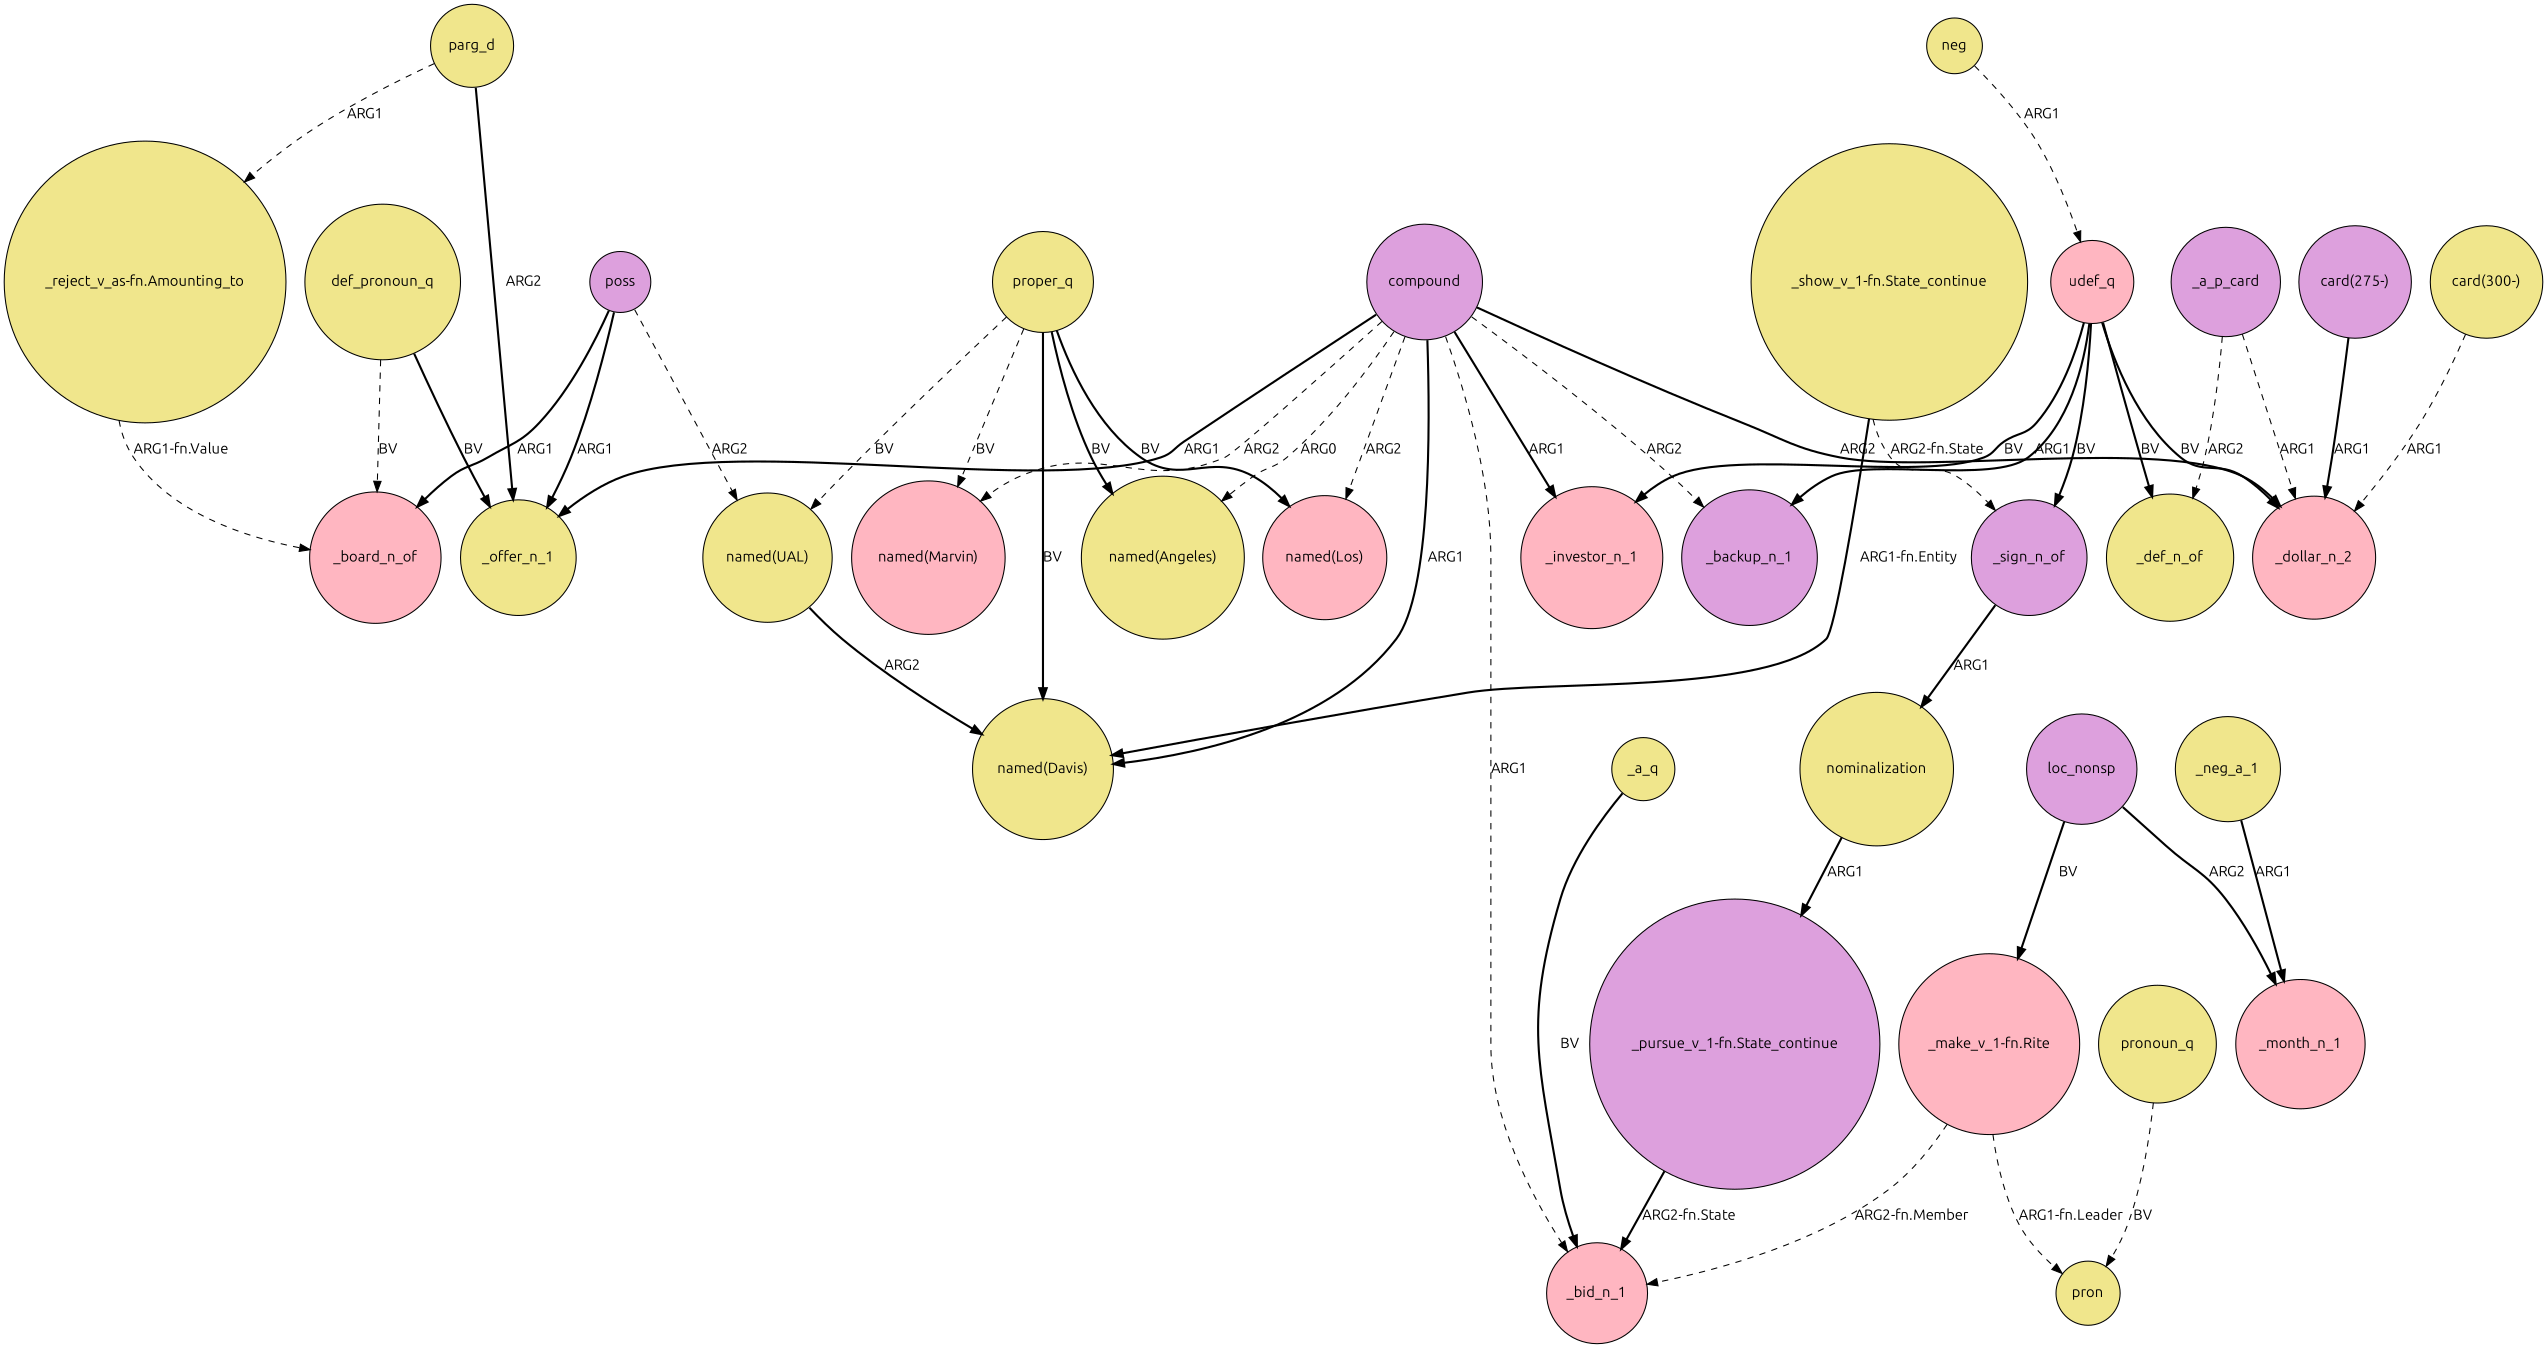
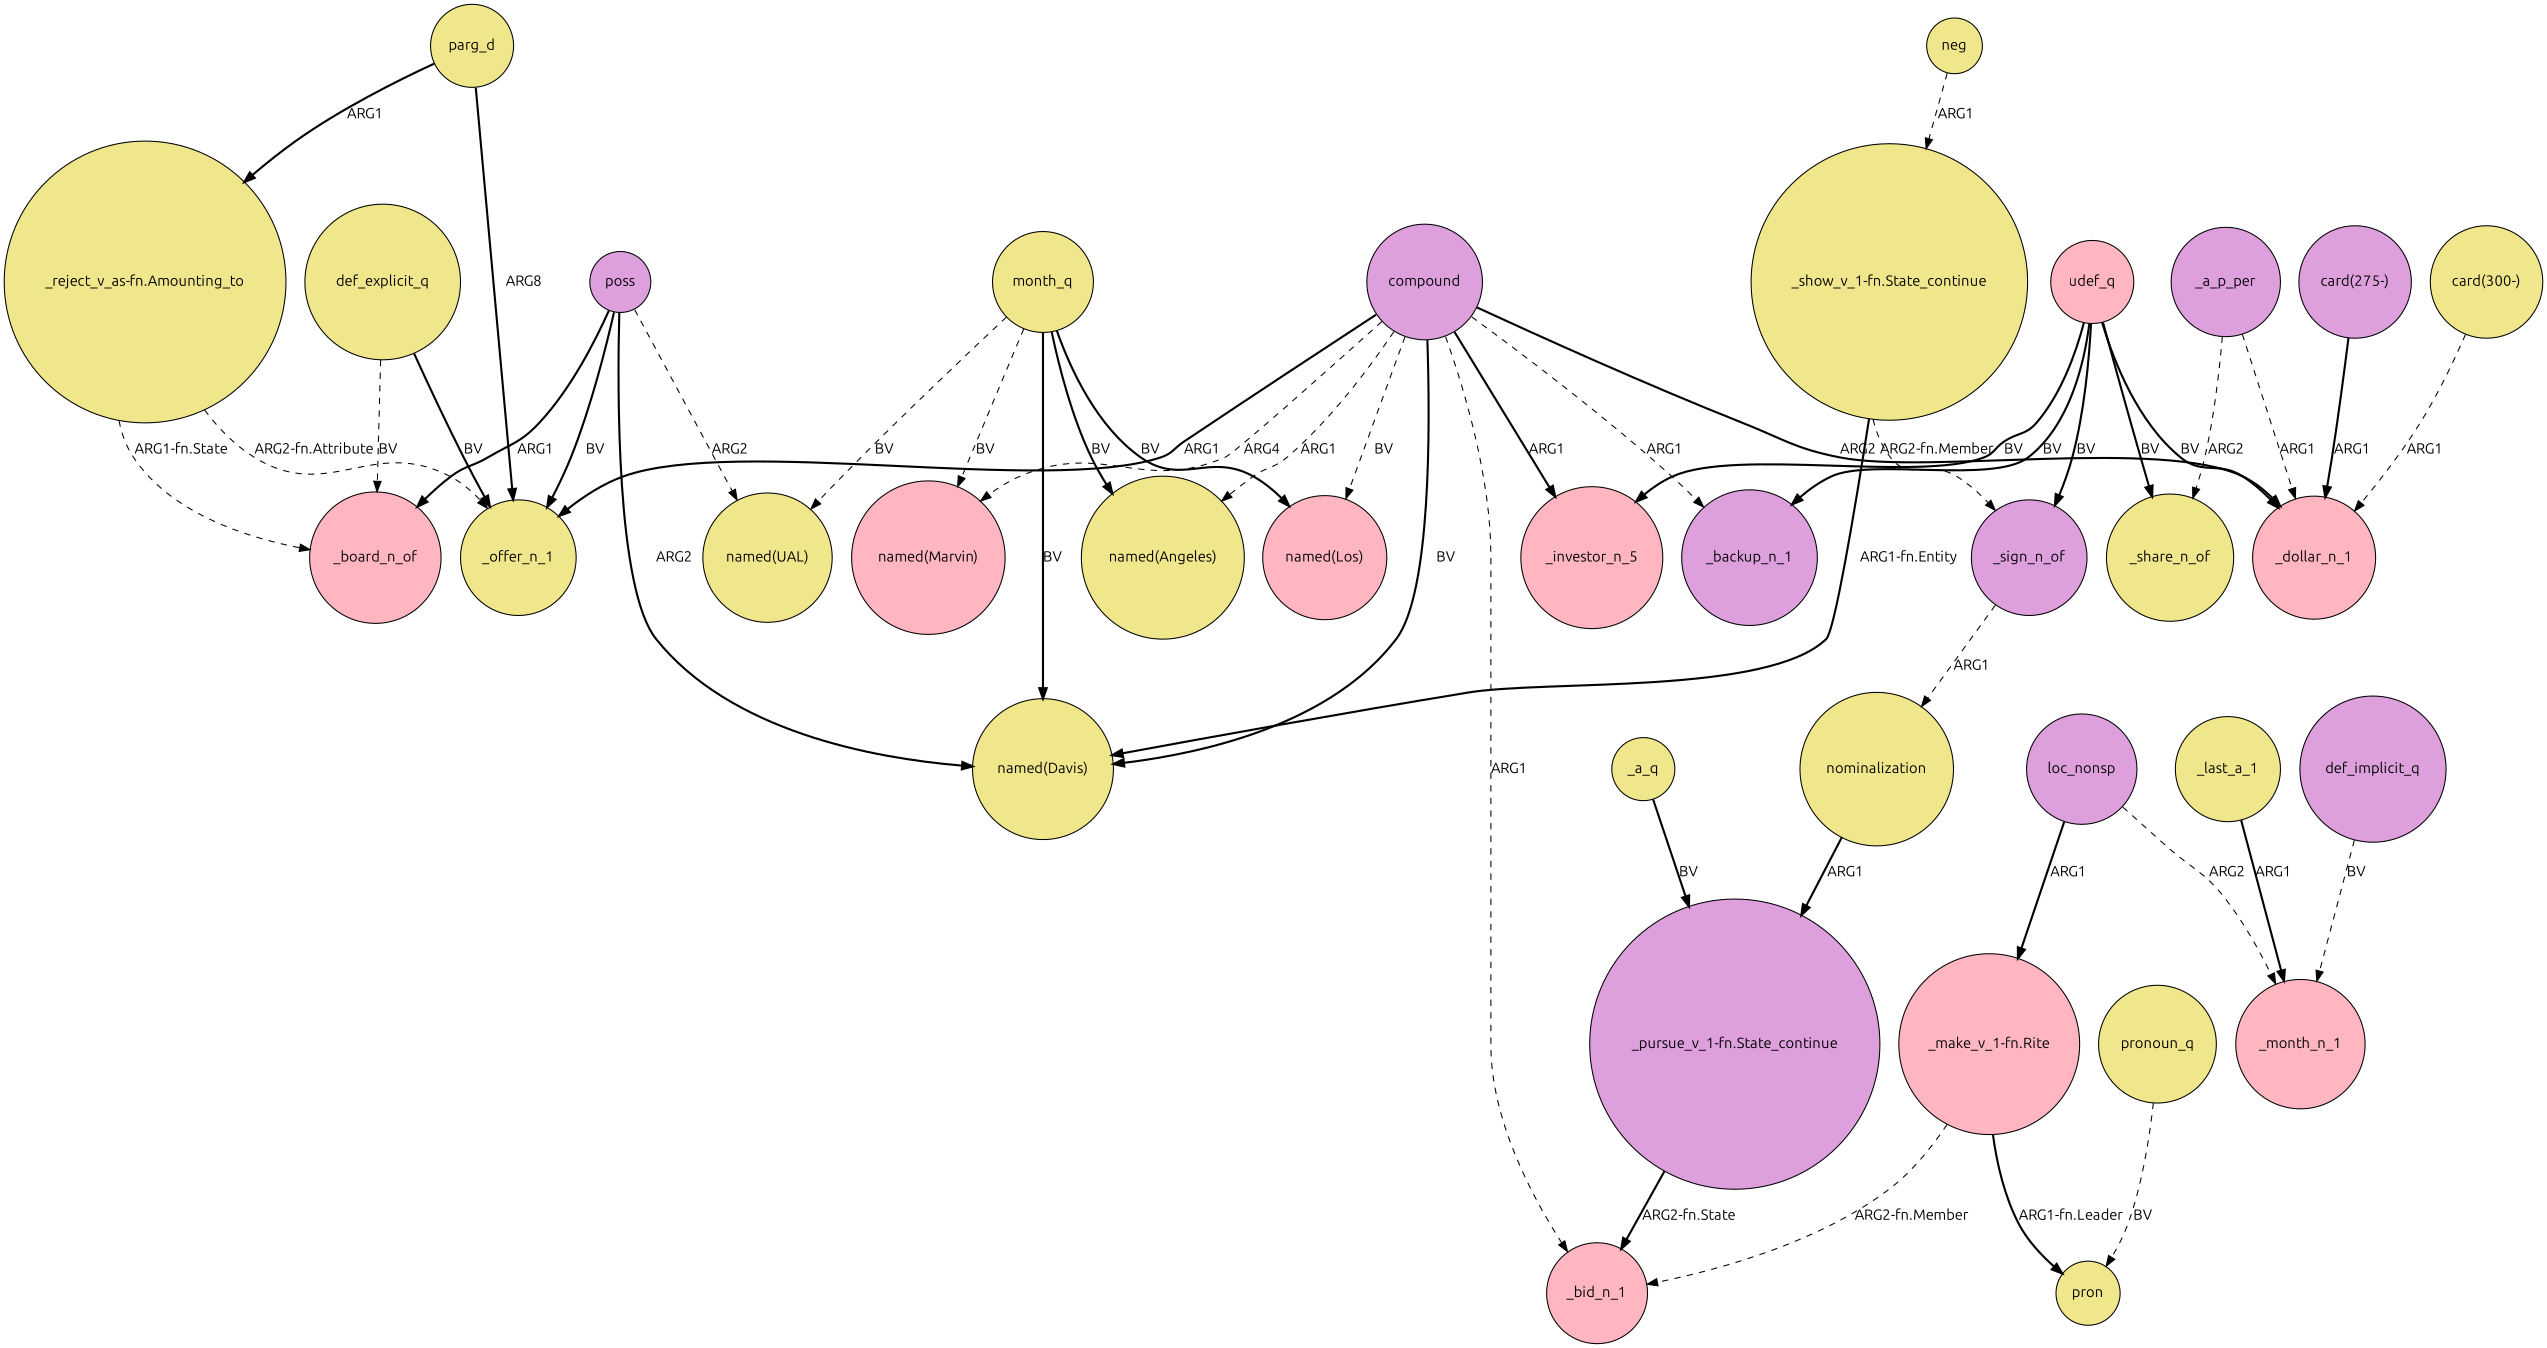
edge "parg_d" -> "_reject_v_as-fn.Amounting_to": style dashed -> bold
edge "neg" -> "udef_q": now "neg" -> "_show_v_1-fn.State_continue"
node "def_pronoun_q": label "def_pronoun_q" -> "def_explicit_q"
edge "parg_d" -> "_offer_n_1": label "ARG2" -> "ARG8"
node "proper_q": label "proper_q" -> "month_q"
node "_a_p_card": label "_a_p_card" -> "_a_p_per"
edge "_reject_v_as-fn.Amounting_to" -> "_board_n_of": label "ARG1-fn.Value" -> "ARG1-fn.State"
edge "poss" -> "_offer_n_1": label "ARG1" -> "BV"
edge "compound" -> "named(Marvin)": label "ARG2" -> "ARG4"
edge "compound" -> "named(Angeles)": label "ARG0" -> "ARG1"
edge "compound" -> "named(Los)": label "ARG2" -> "BV"
edge "compound" -> "_backup_n_1": label "ARG2" -> "ARG1"
edge "_show_v_1-fn.State_continue" -> "_sign_n_of": label "ARG2-fn.State" -> "ARG2-fn.Member"
edge "udef_q" -> "_backup_n_1": label "ARG1" -> "BV"
edge "_reject_v_as-fn.Amounting_to" -> "_offer_n_1": added, label "ARG2-fn.Attribute"
edge "compound" -> "named(Davis)": label "ARG1" -> "BV"
node "_investor_n_1": label "_investor_n_1" -> "_investor_n_5"
node "_def_n_of": label "_def_n_of" -> "_share_n_of"
node "_dollar_n_2": label "_dollar_n_2" -> "_dollar_n_1"
edge "_sign_n_of" -> "nominalization": style bold -> dashed
edge "named(UAL)" -> "named(Davis)": now "poss" -> "named(Davis)"
node "_neg_a_1": label "_neg_a_1" -> "_last_a_1"
node "def_implicit_q": added
edge "loc_nonsp" -> "_make_v_1-fn.Rite": label "BV" -> "ARG1"
edge "loc_nonsp" -> "_month_n_1": style bold -> dashed
edge "_a_q" -> "_bid_n_1": now "_a_q" -> "_pursue_v_1-fn.State_continue"
edge "_make_v_1-fn.Rite" -> "pron": style dashed -> bold
